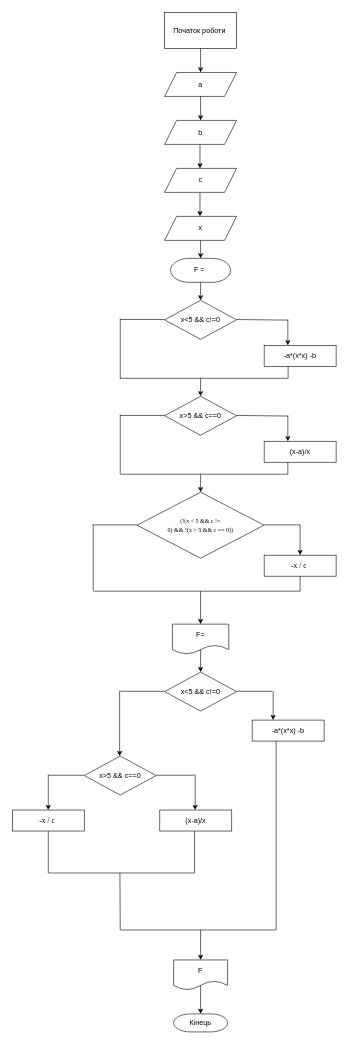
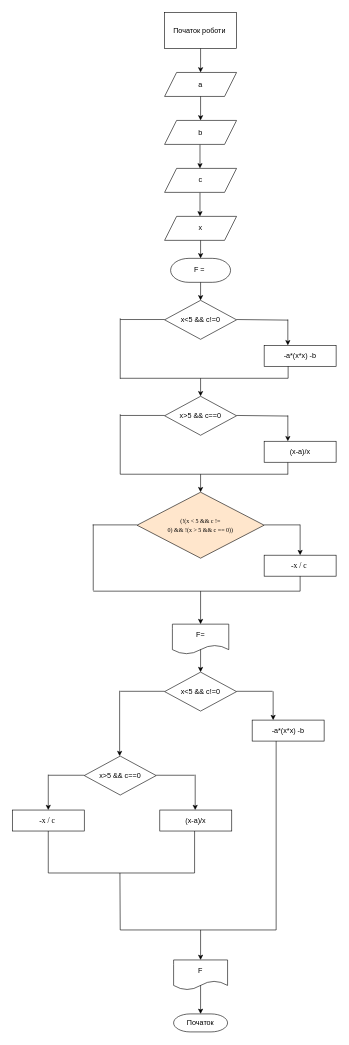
node "(!(x < 5 && c != 0) && !(x > 5 && c == 0))": fillcolor #ffffff -> #ffe6cc
node "Кінець": label "Кінець" -> "Початок"
